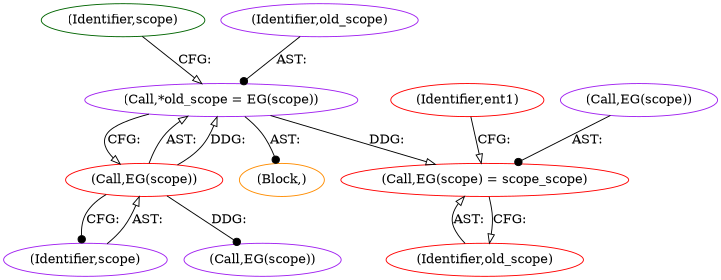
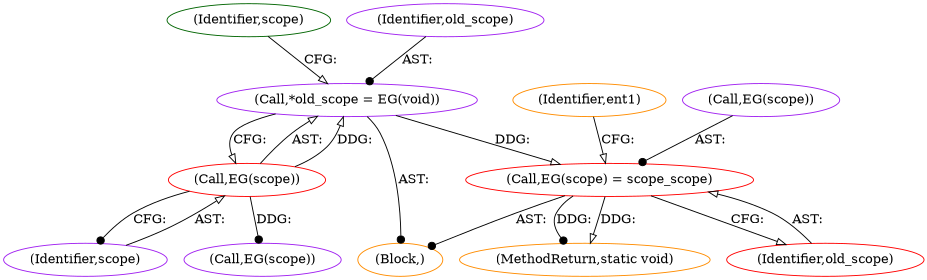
node "(Call,*old_scope = EG(scope))": label "(Call,*old_scope = EG(scope))" -> "(Call,*old_scope = EG(void))"
node "(Identifier,ent1)": color red -> darkorange
edge "(Call,EG(scope) = scope_scope)" -> "(Block,)": added, label "AST:"
node "(MethodReturn,static void)": added
